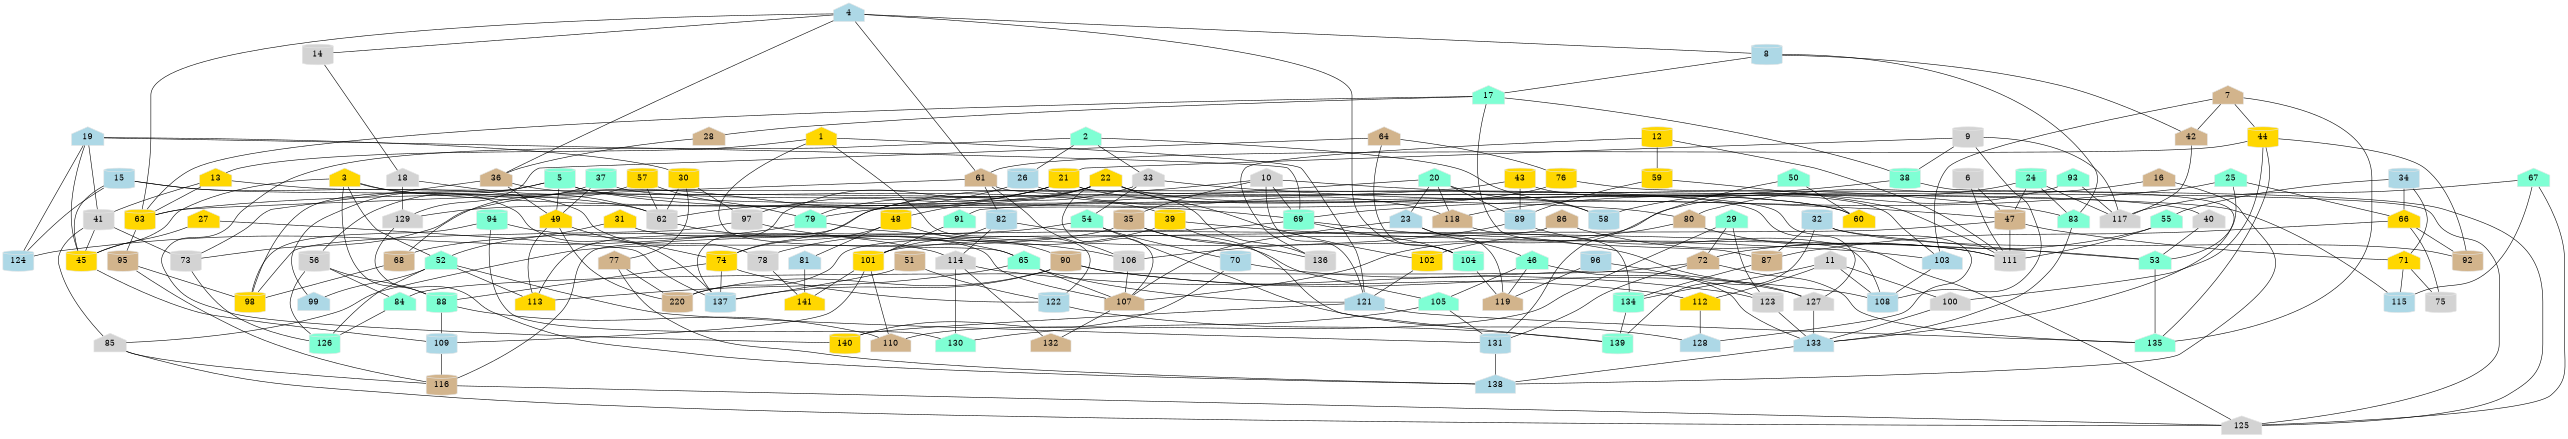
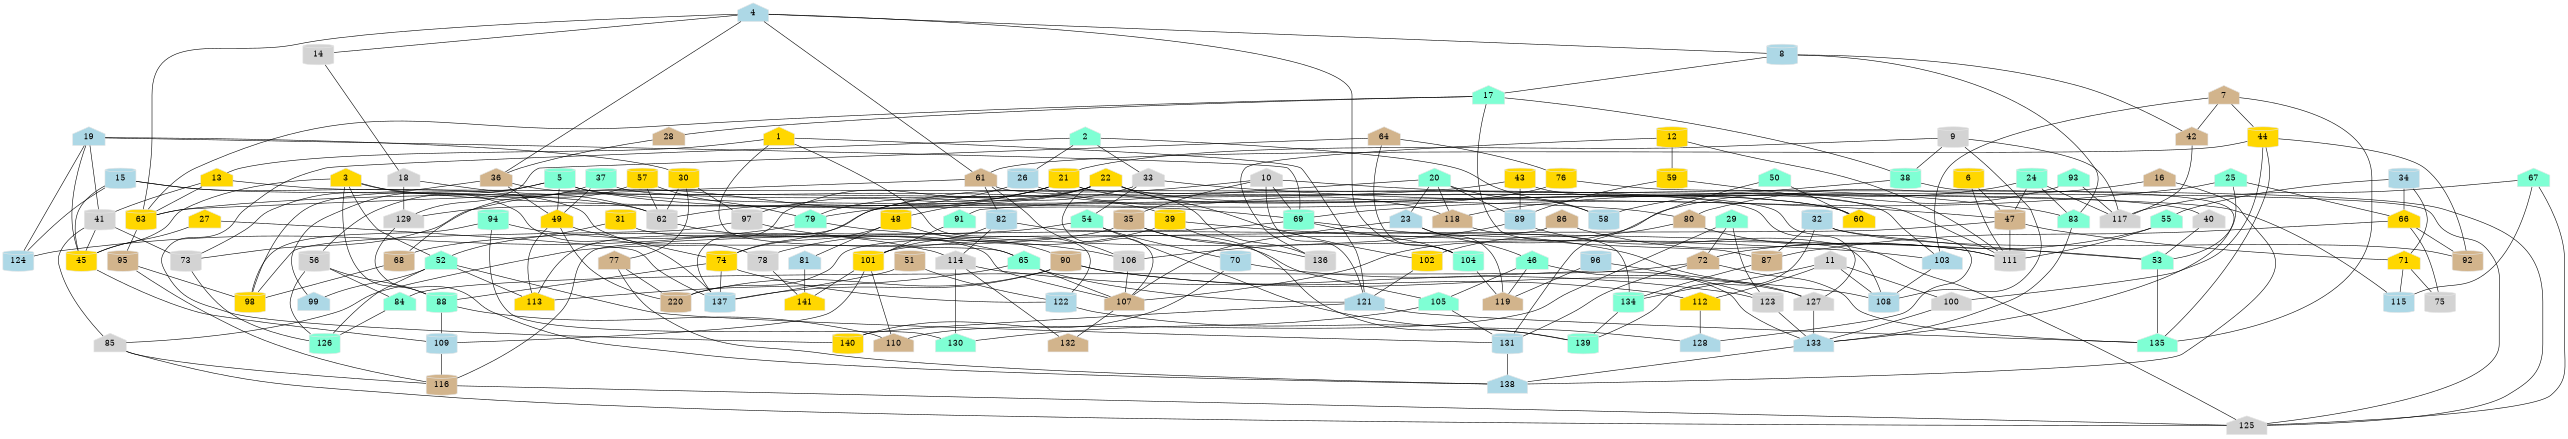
node "6": fillcolor lightgrey -> gold
node "31": shape house -> cylinder
